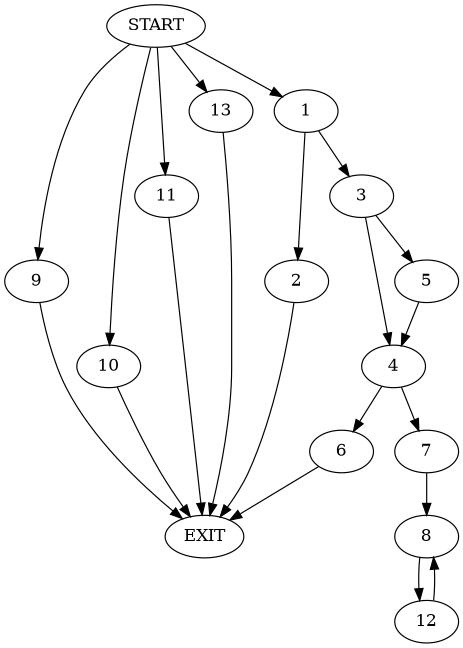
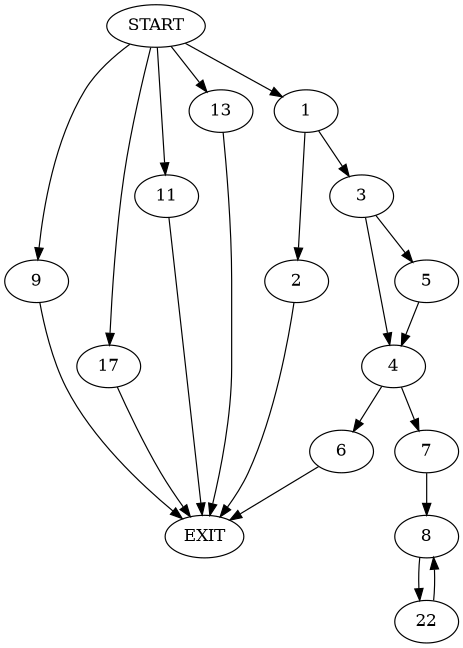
node "10": label "10" -> "17"
node "12": label "12" -> "22"
